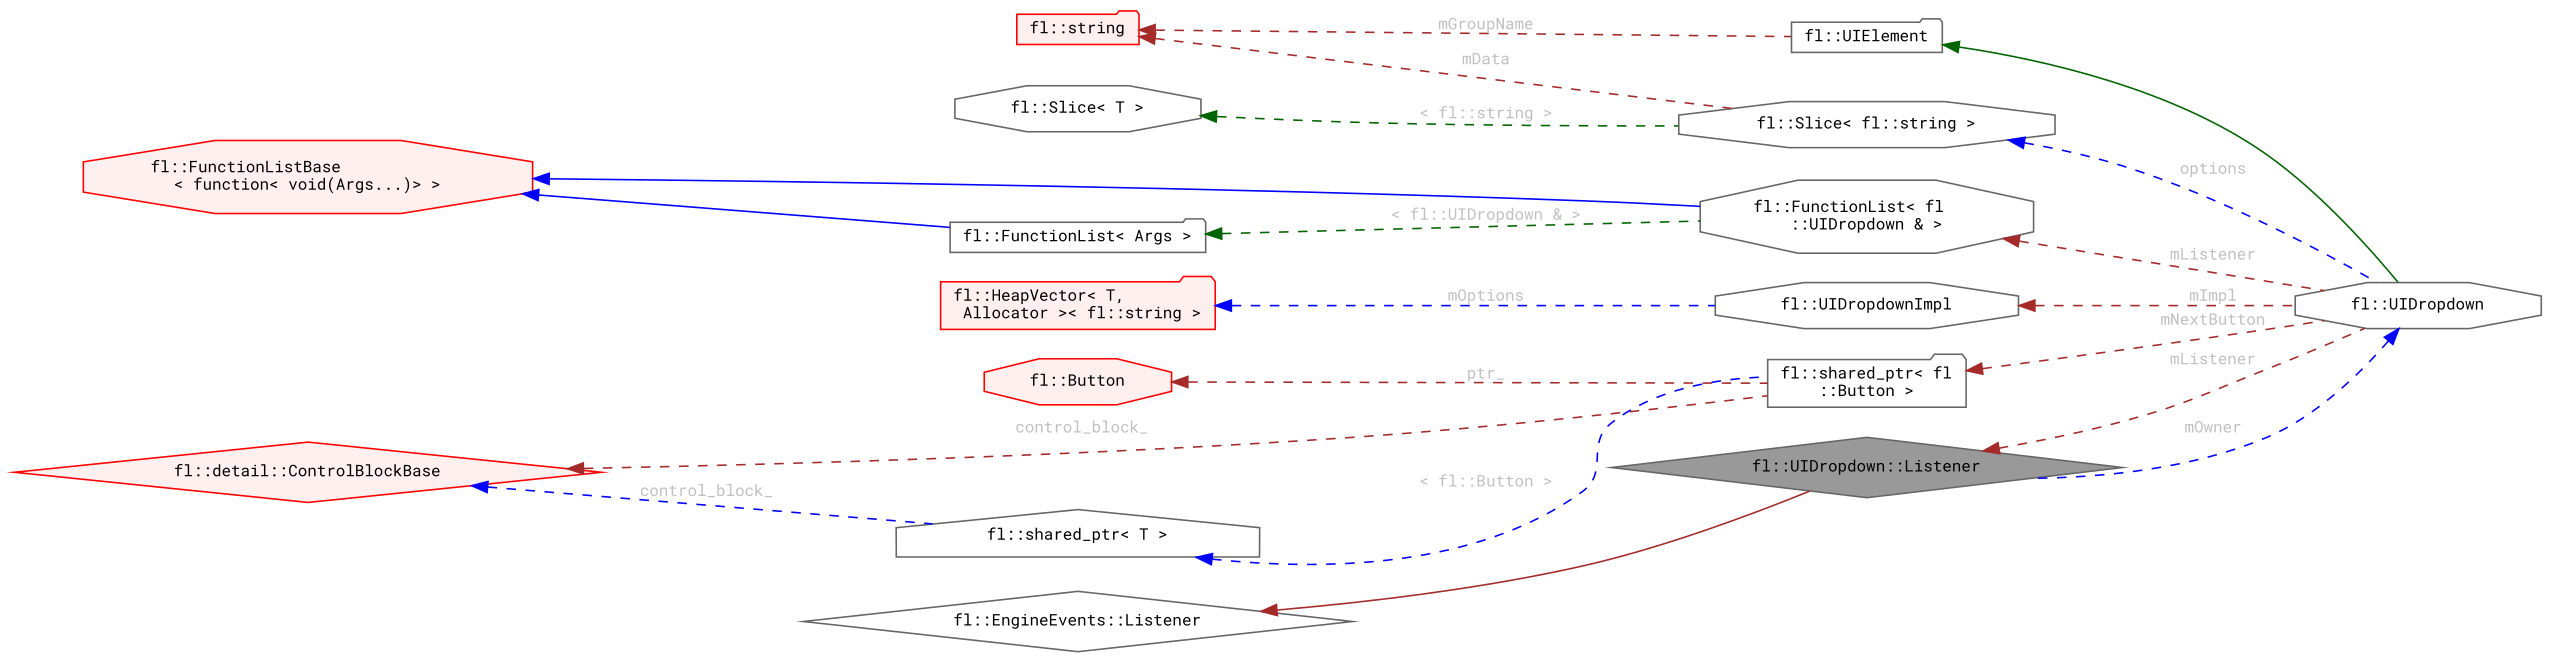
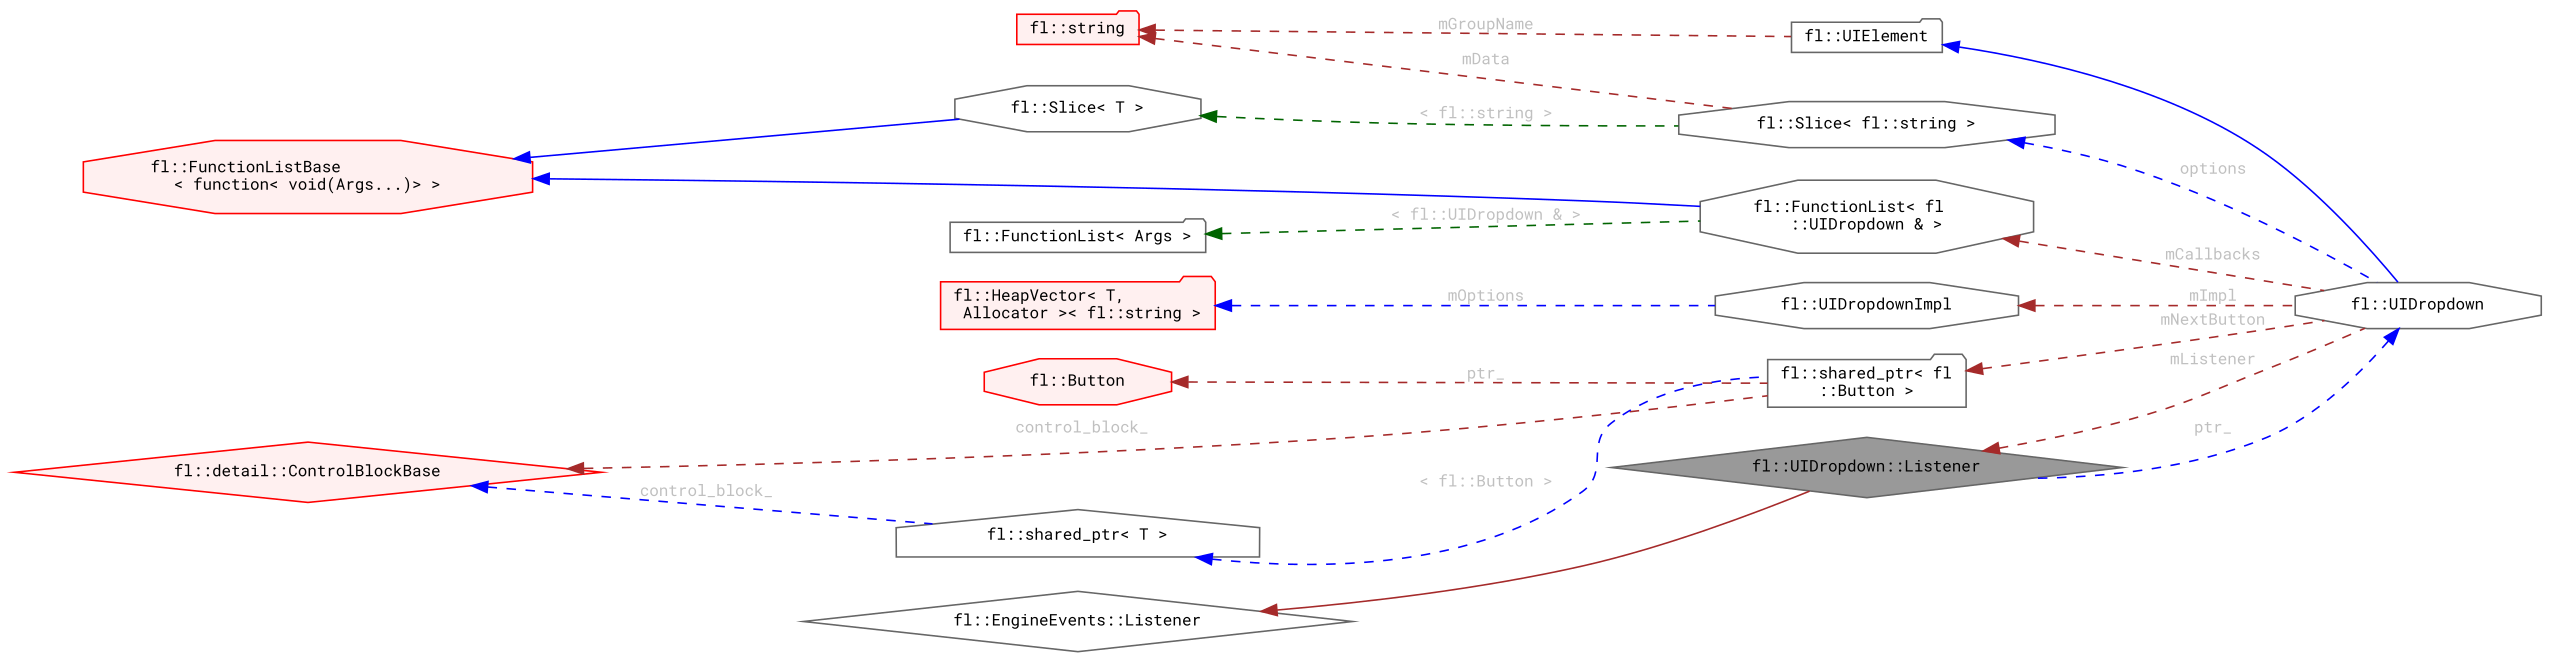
edge "fl::UIDropdown" -> "fl::UIElement": color darkgreen -> blue
edge "fl::FunctionList< Args >" -> "fl::FunctionListBase < function< void(Args...)> >": now "fl::Slice< T >" -> "fl::FunctionListBase < function< void(Args...)> >"
edge "fl::UIDropdown" -> "fl::FunctionList< fl ::UIDropdown & >": label " mListener" -> " mCallbacks"
edge "fl::UIDropdown::Listener" -> "fl::UIDropdown": label " mOwner" -> " ptr_"
